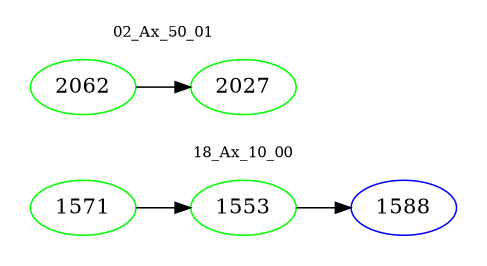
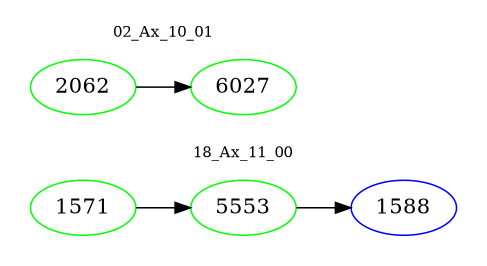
cluster "02_Ax_50_01": label "02_Ax_50_01" -> "02_Ax_10_01"
node "2027": label "2027" -> "6027"
cluster "18_Ax_10_00": label "18_Ax_10_00" -> "18_Ax_11_00"
node "1553": label "1553" -> "5553"
